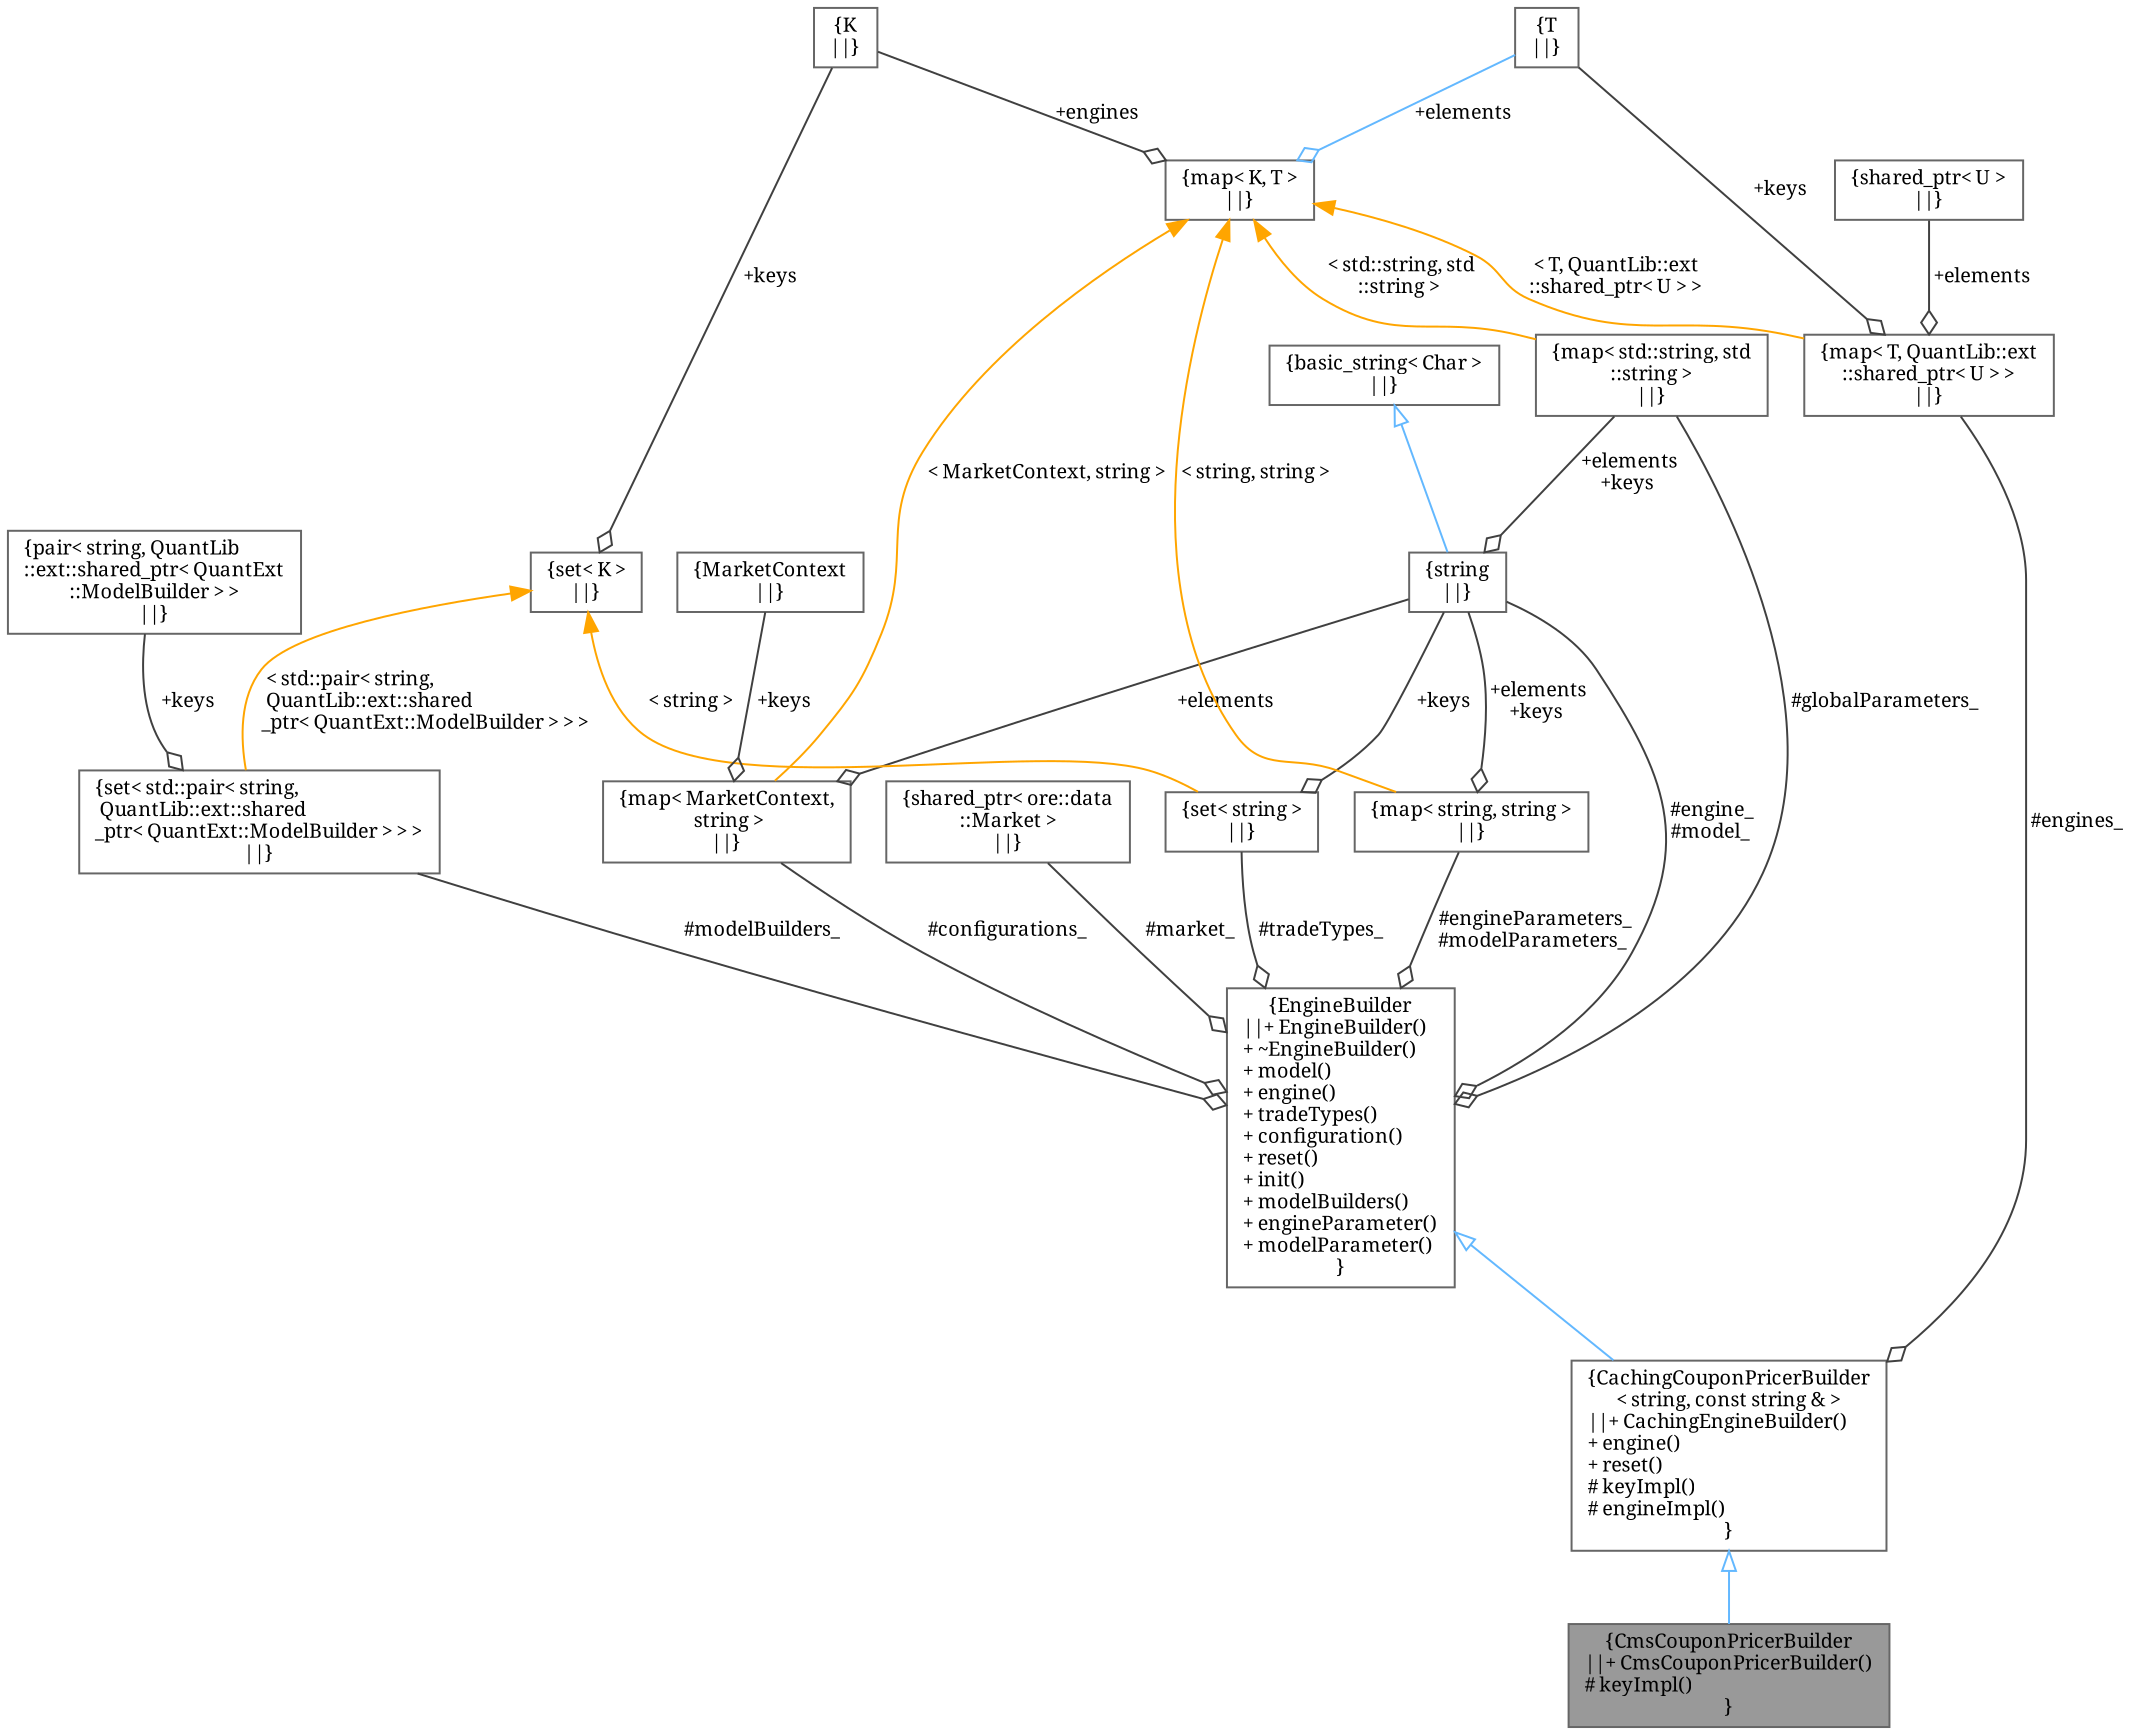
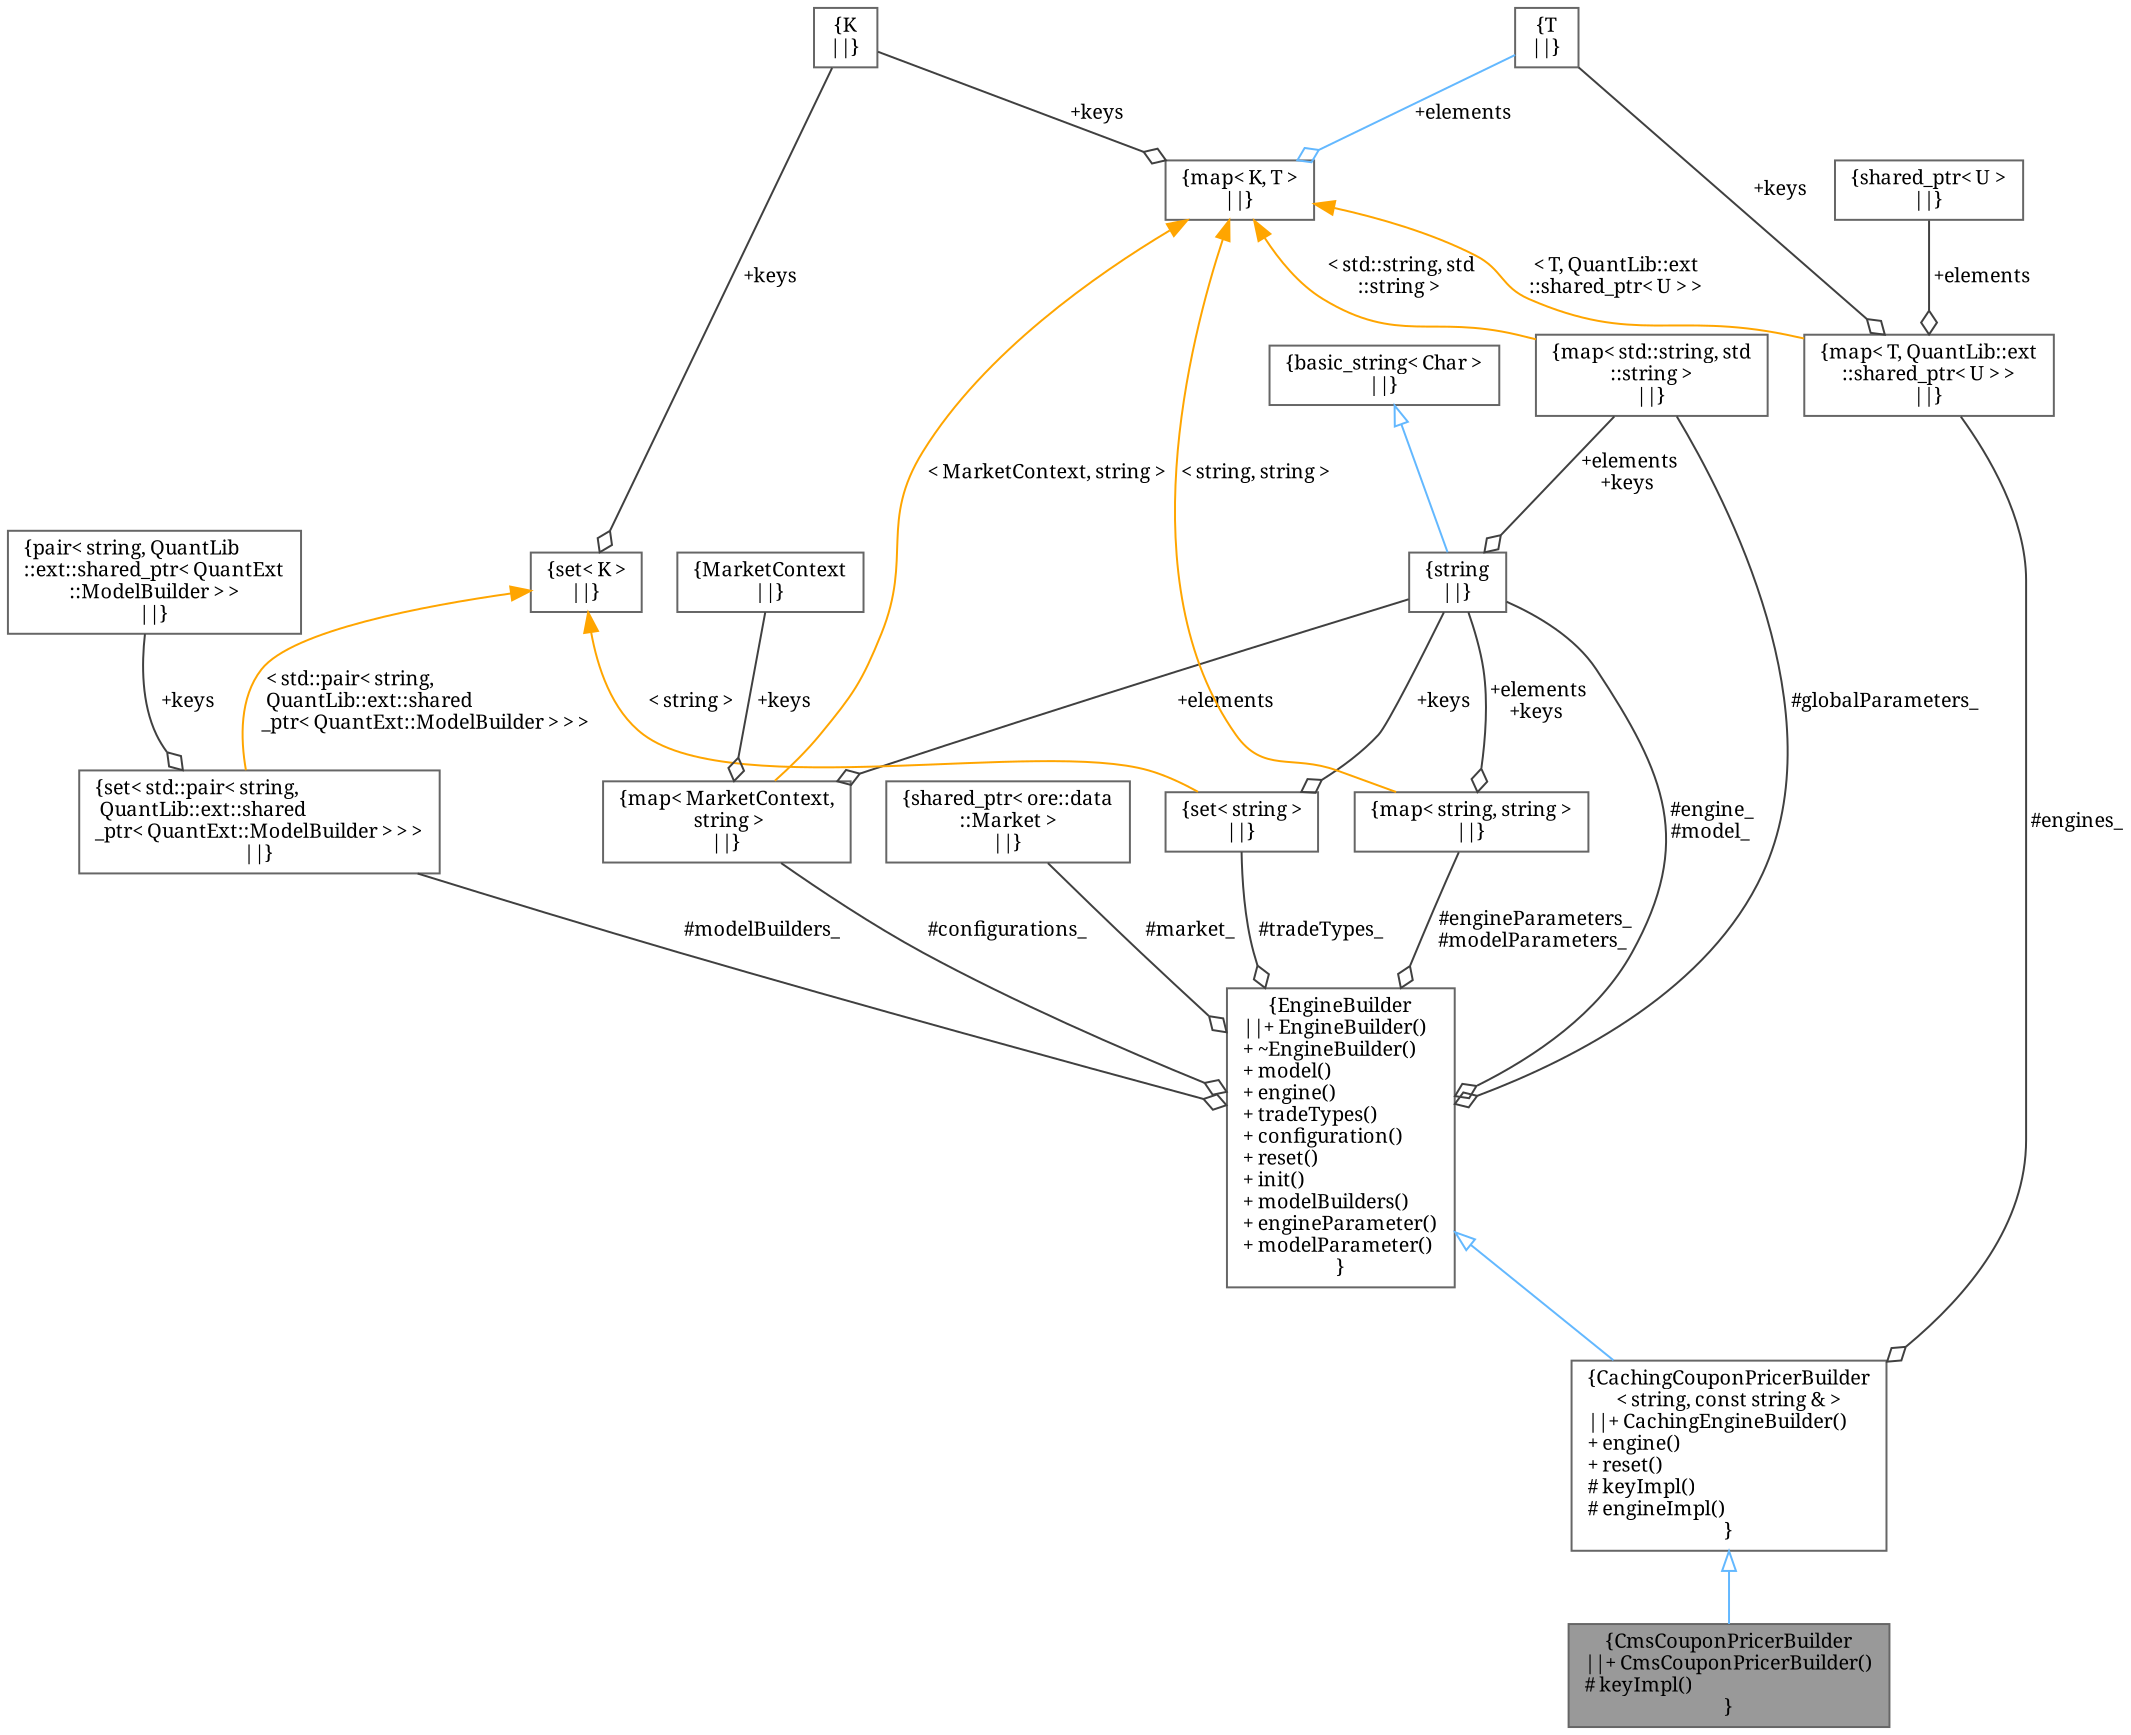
edge "{K ||}" -> "{map< K, T > ||}": label " +engines" -> " +keys"
